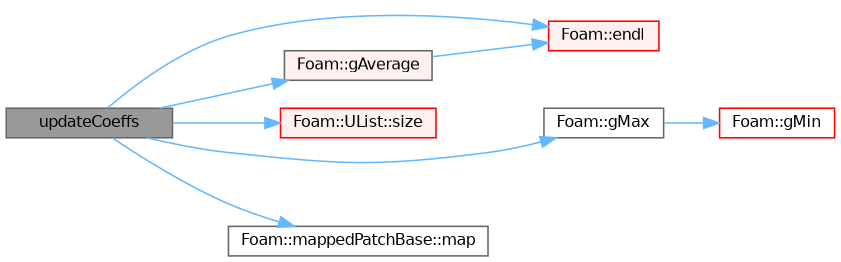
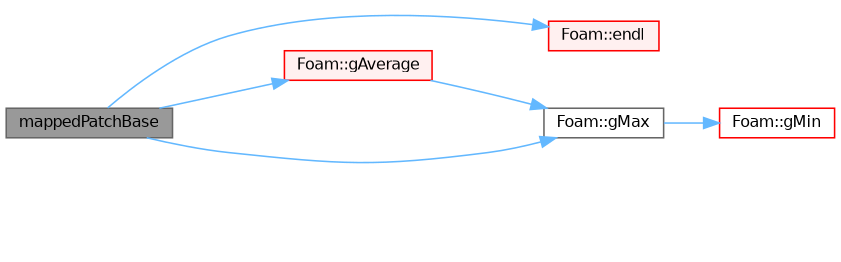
edge "Foam::gAverage" -> "Foam::endl": now "Foam::gAverage" -> "Foam::gMax"
node "Foam::gAverage": color grey40 -> red
node "updateCoeffs": label "updateCoeffs" -> "mappedPatchBase"
node "Foam::UList::size": removed
node "Foam::mappedPatchBase::map": removed
